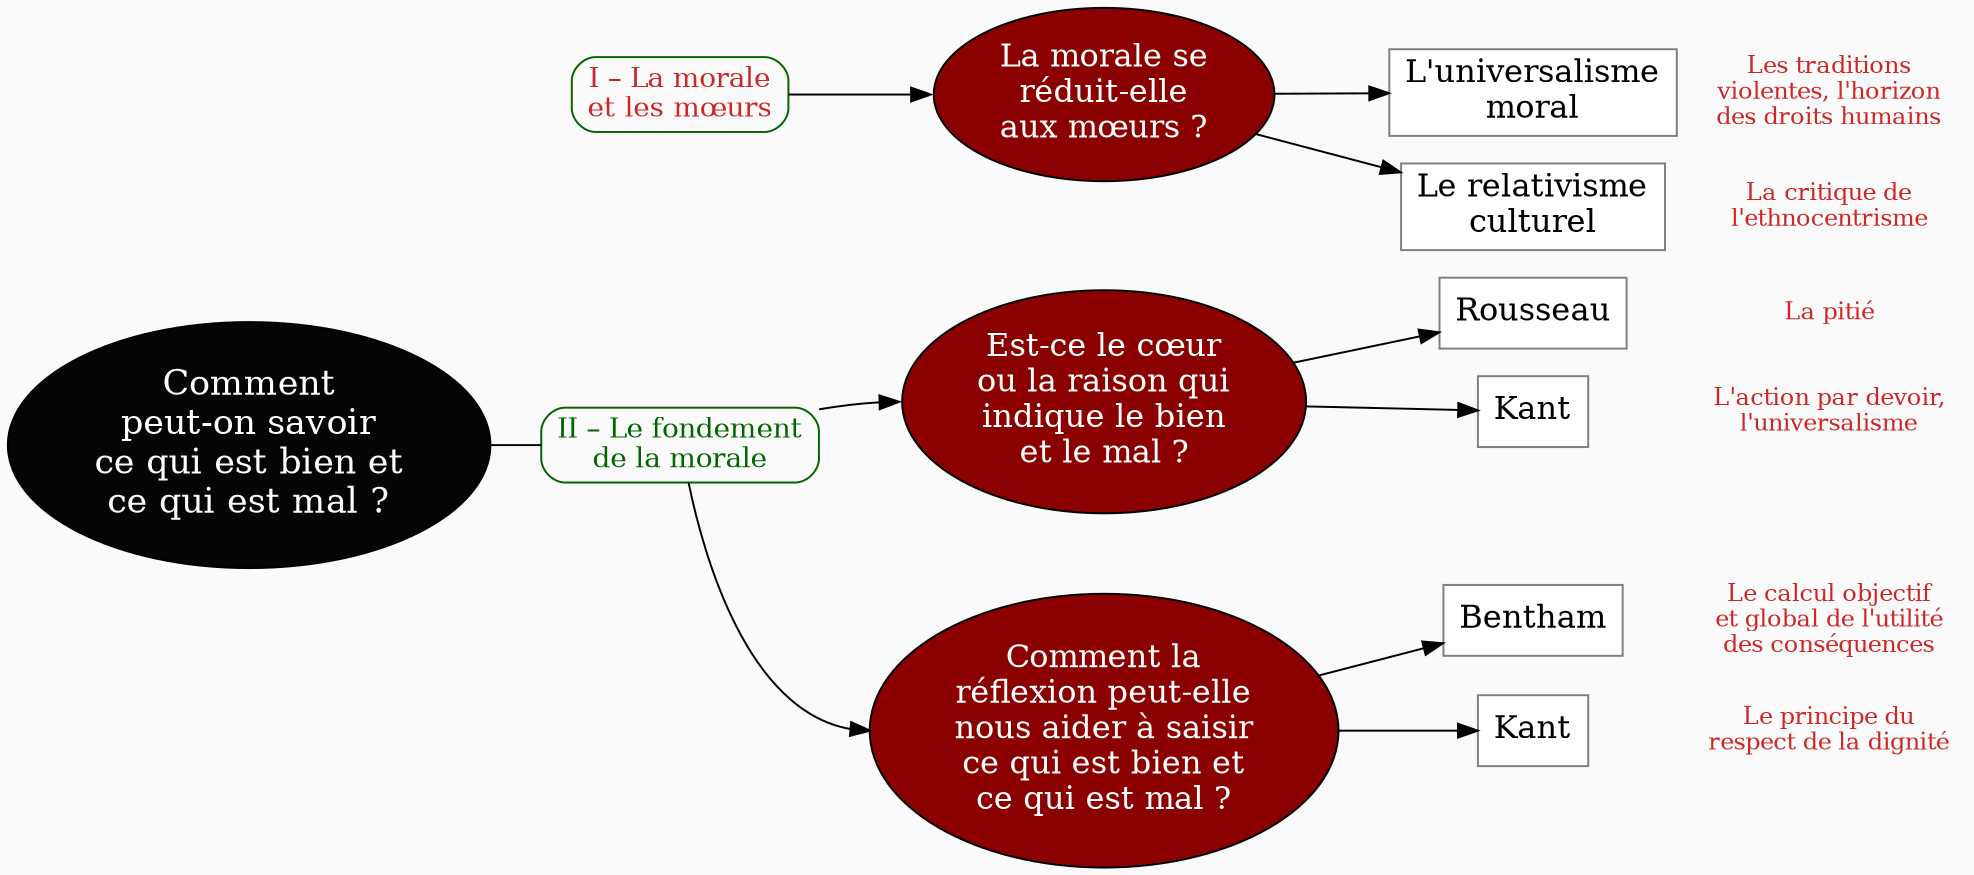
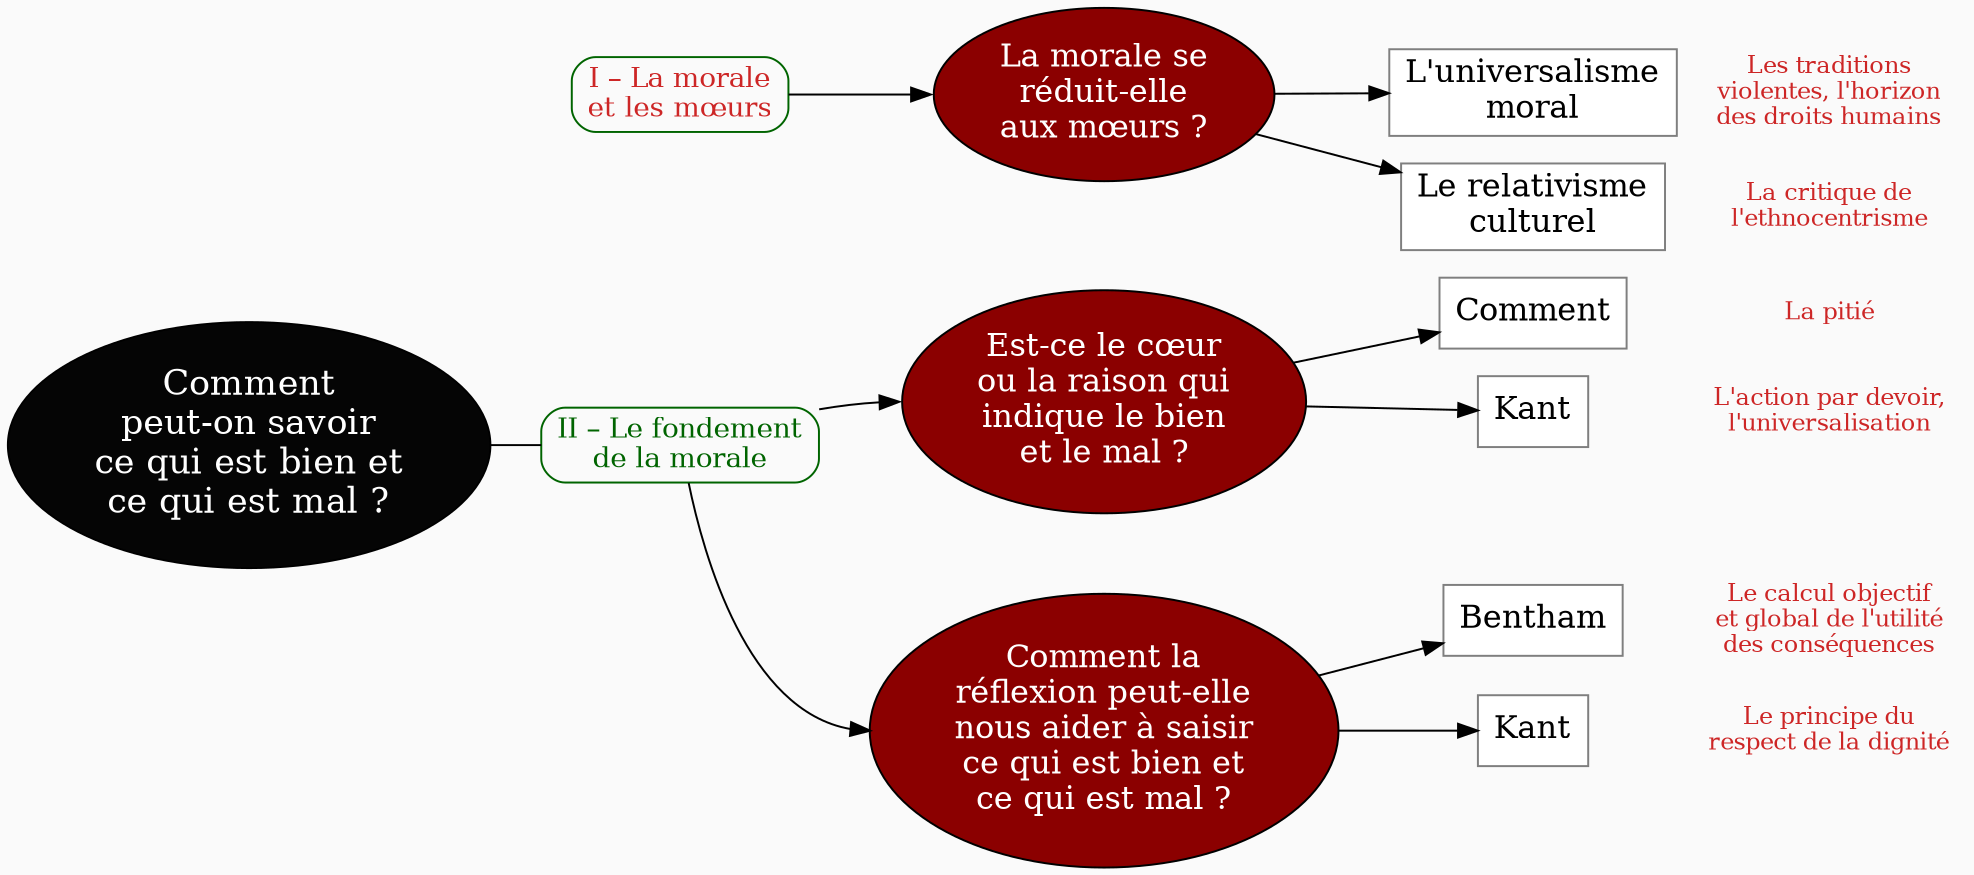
node "Rousseau": label "Rousseau" -> "Comment"
node "L'action par devoir, l'universalisme": label "L'action par devoir, l'universalisme" -> "L'action par devoir, l'universalisation"
